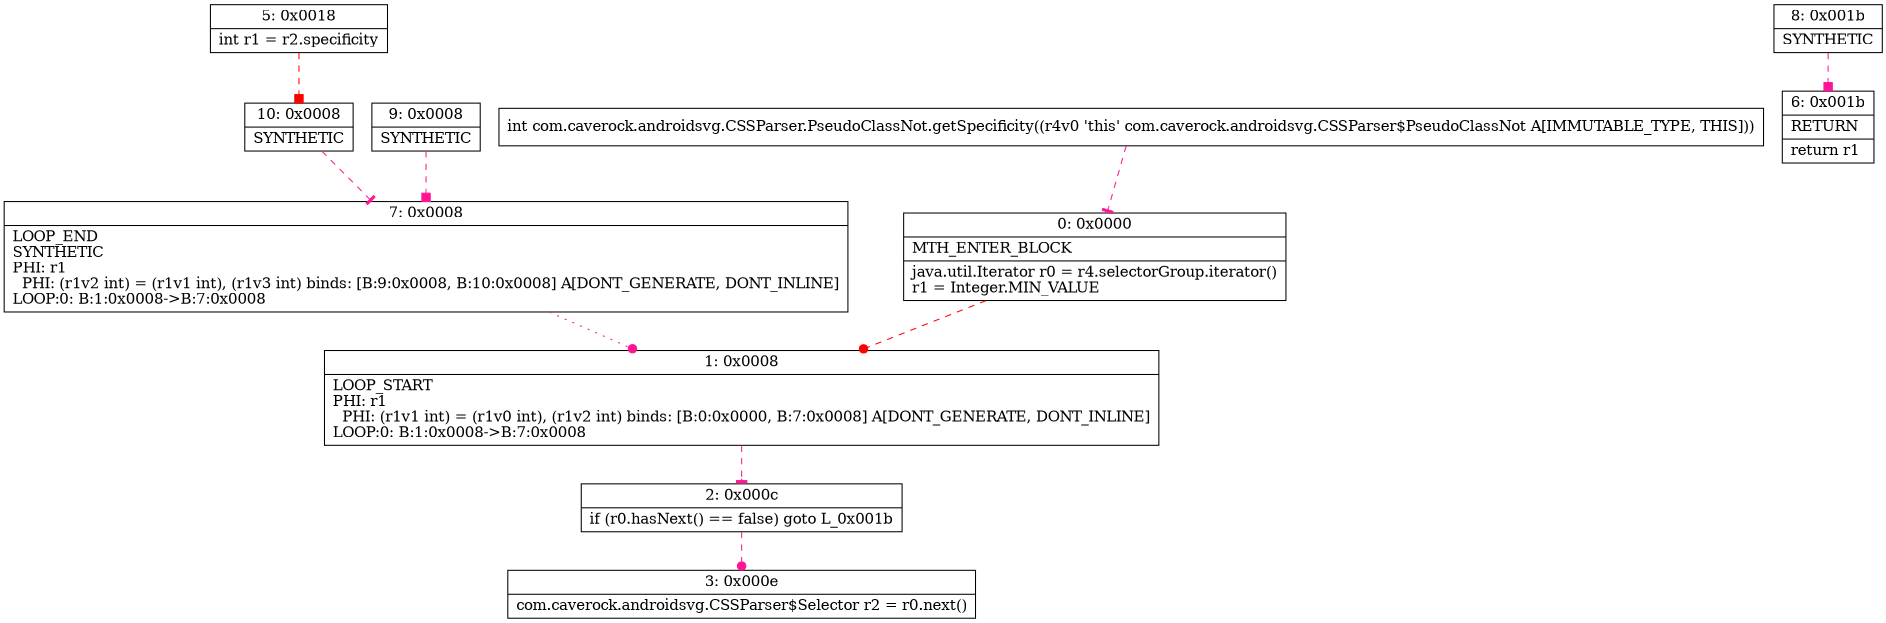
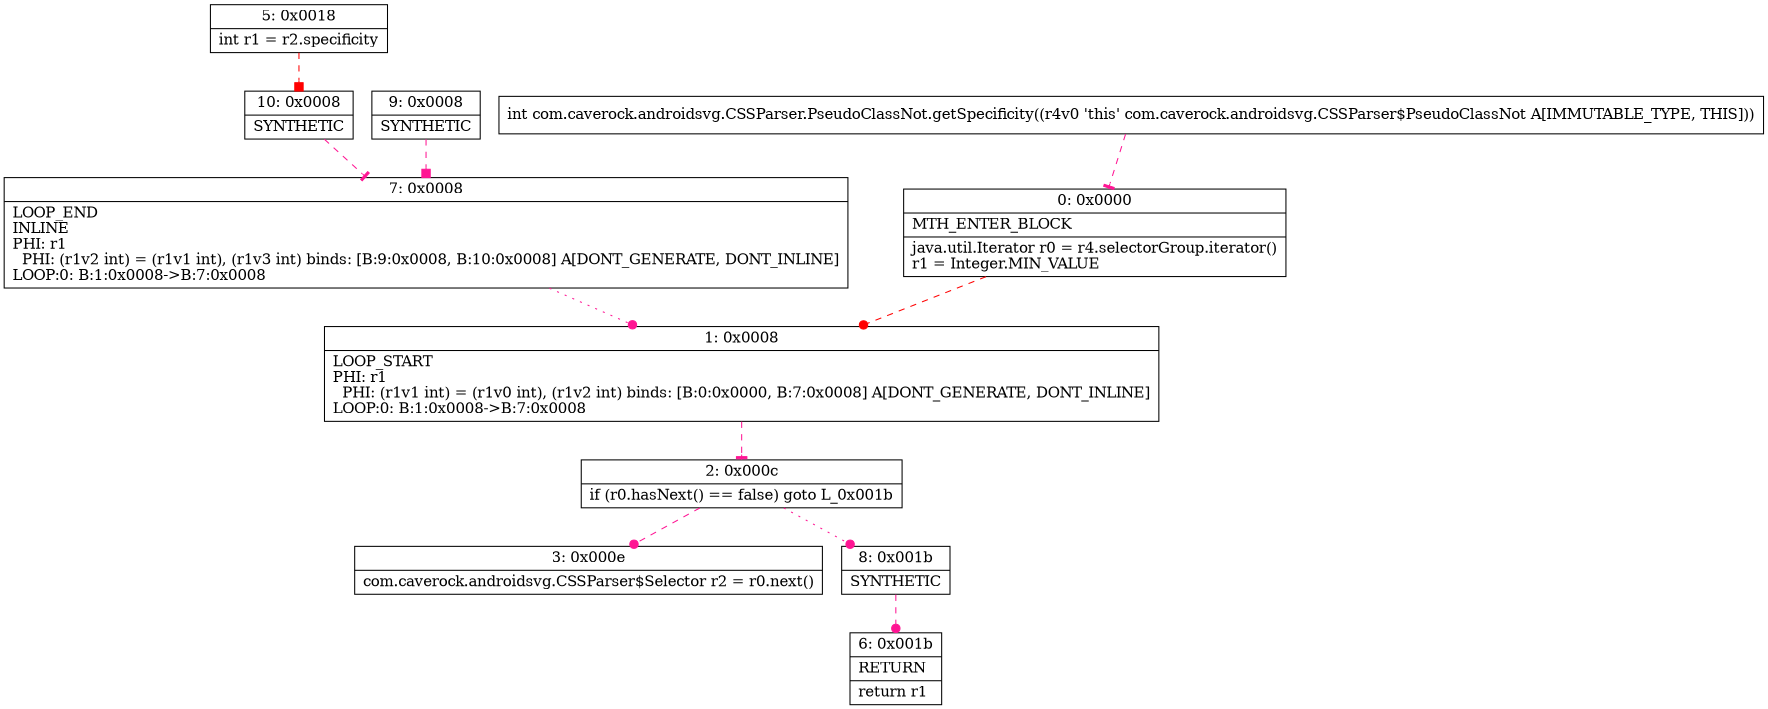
edge "8: 0x001b" -> "6: 0x001b": arrowhead box -> dot
node "7: 0x0008": text "SYNTHETIC" -> "INLINE"
edge "2: 0x000c" -> "8: 0x001b": added
